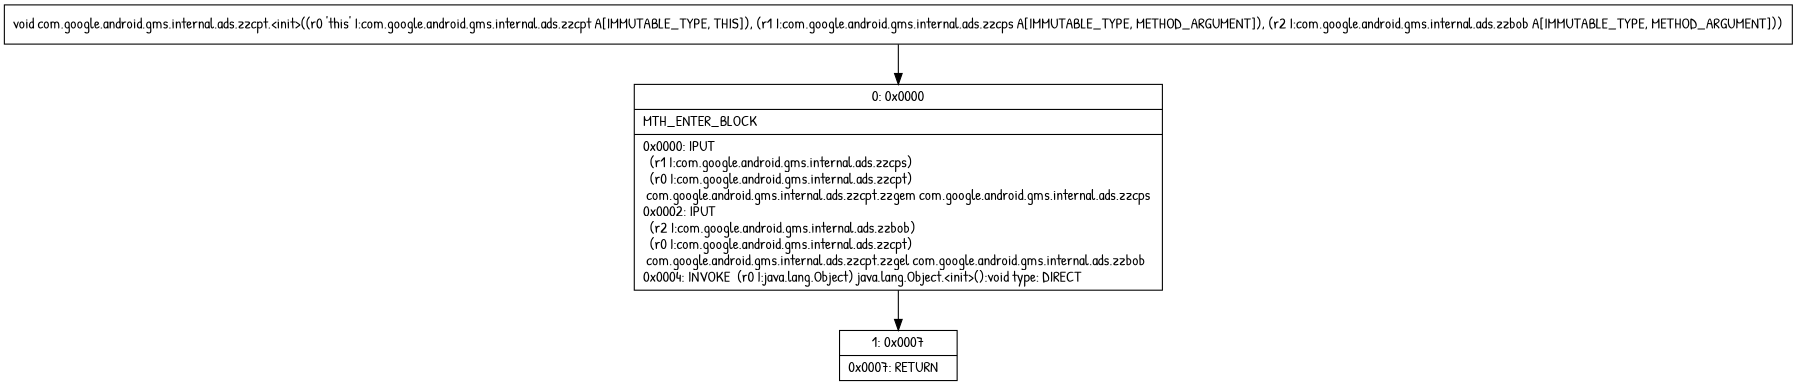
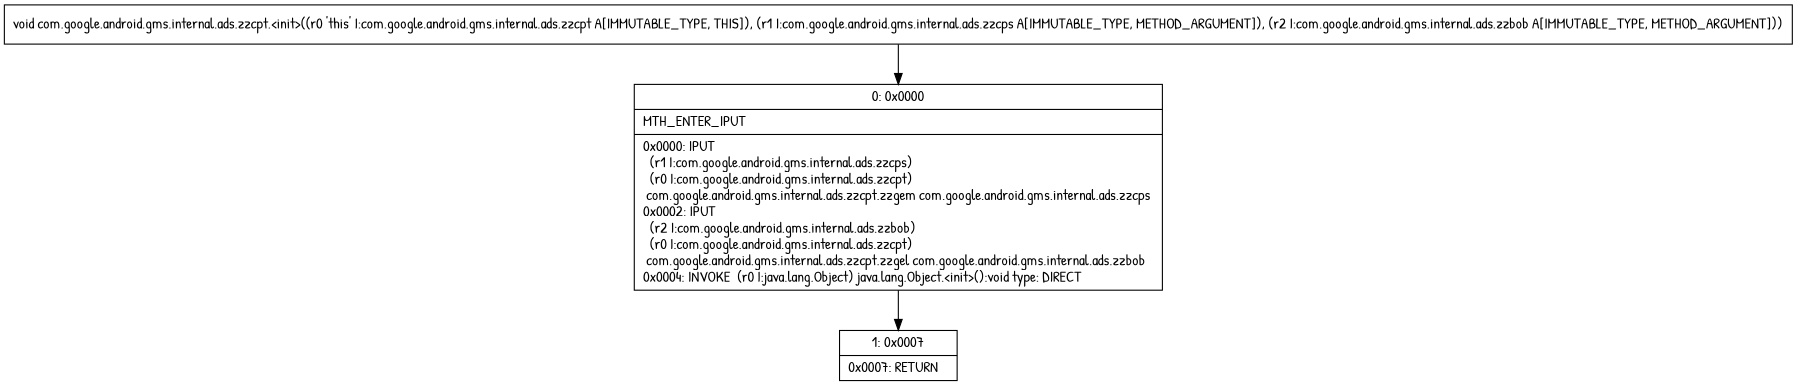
node "0: 0x0000": text "MTH_ENTER_BLOCK" -> "MTH_ENTER_IPUT"
